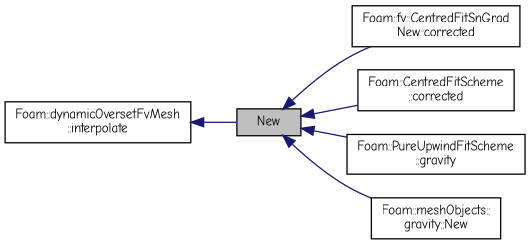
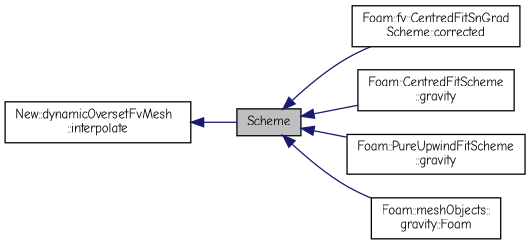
node "Foam::fv::CentredFitSnGrad New::corrected": label "Foam::fv::CentredFitSnGrad New::corrected" -> "Foam::fv::CentredFitSnGrad Scheme::corrected"
node "Foam::CentredFitScheme ::corrected": label "Foam::CentredFitScheme ::corrected" -> "Foam::CentredFitScheme ::gravity"
node "Foam::dynamicOversetFvMesh ::interpolate": label "Foam::dynamicOversetFvMesh ::interpolate" -> "New::dynamicOversetFvMesh ::interpolate"
node "New": label "New" -> "Scheme"
node "Foam::meshObjects:: gravity::New": label "Foam::meshObjects:: gravity::New" -> "Foam::meshObjects:: gravity::Foam"
